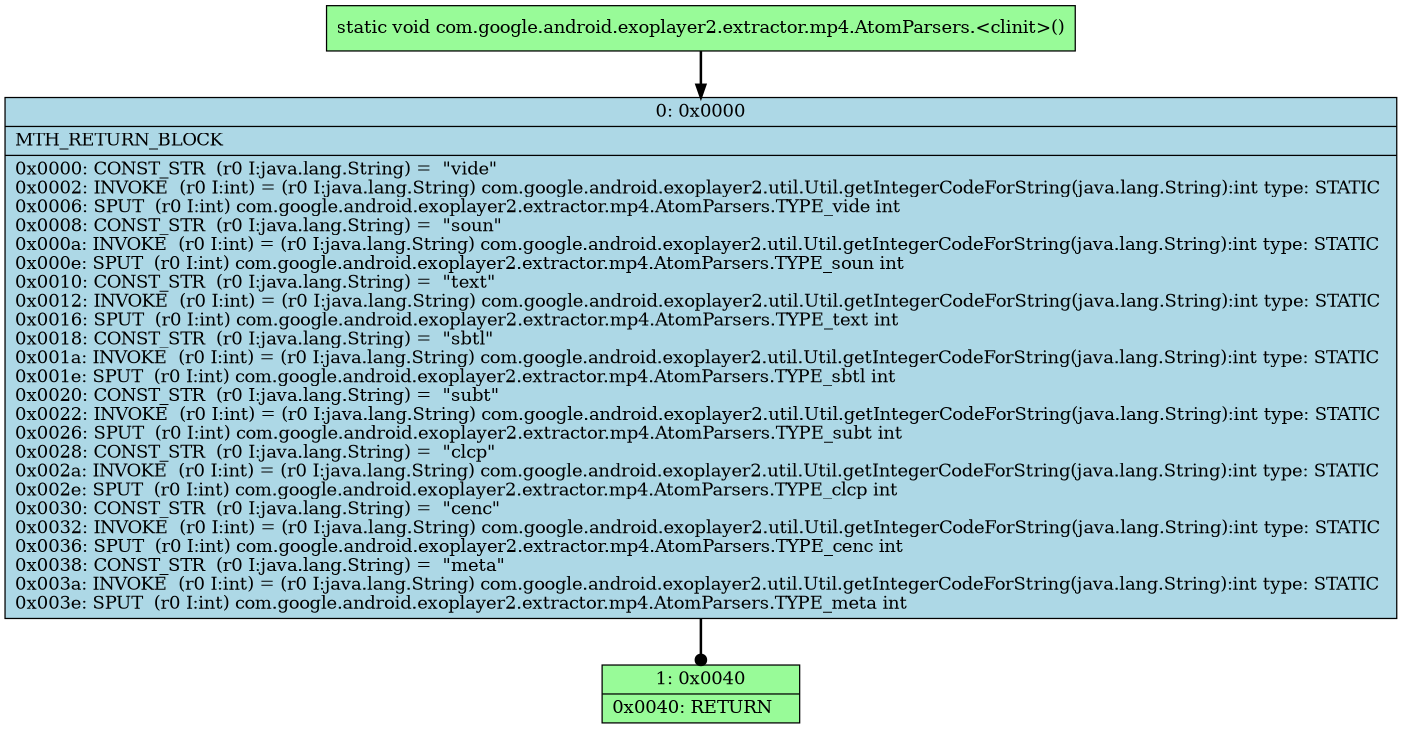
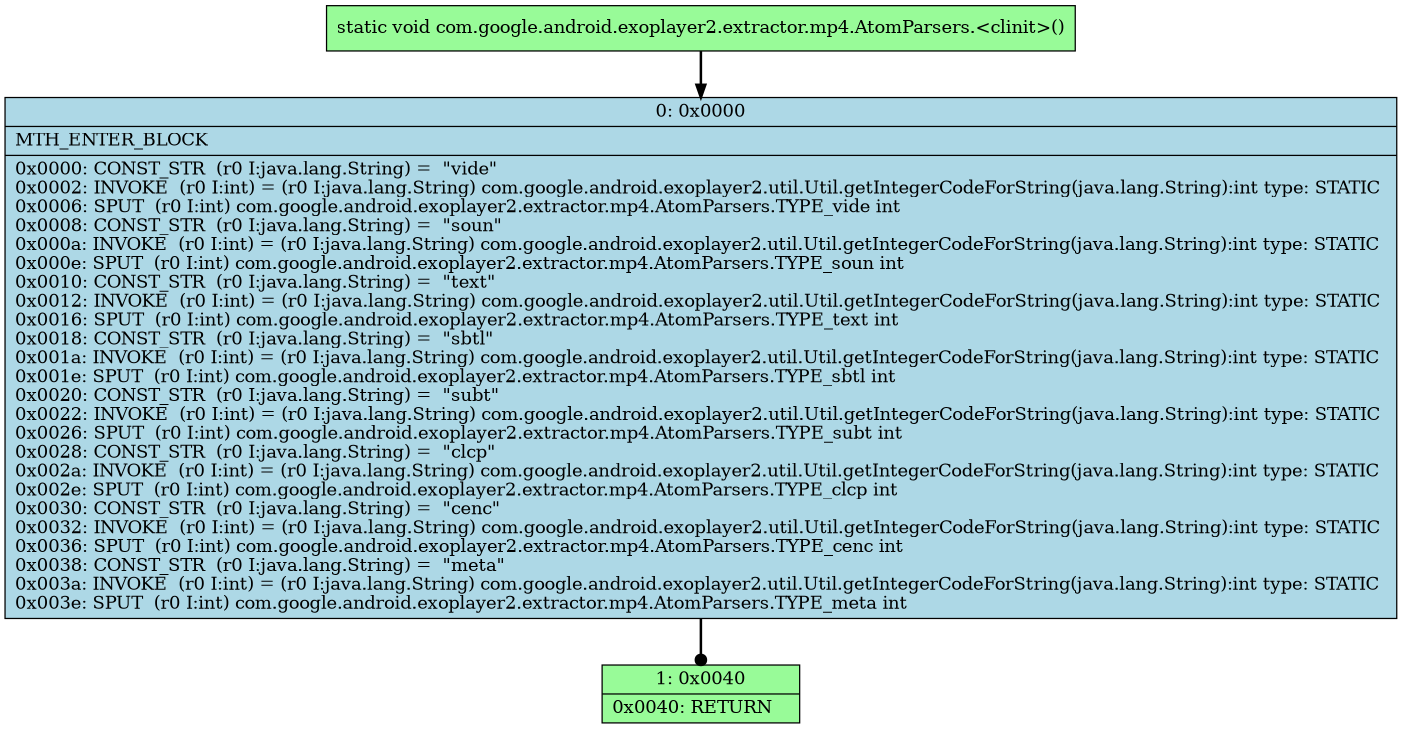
node "0: 0x0000": text "MTH_RETURN_BLOCK" -> "MTH_ENTER_BLOCK"
